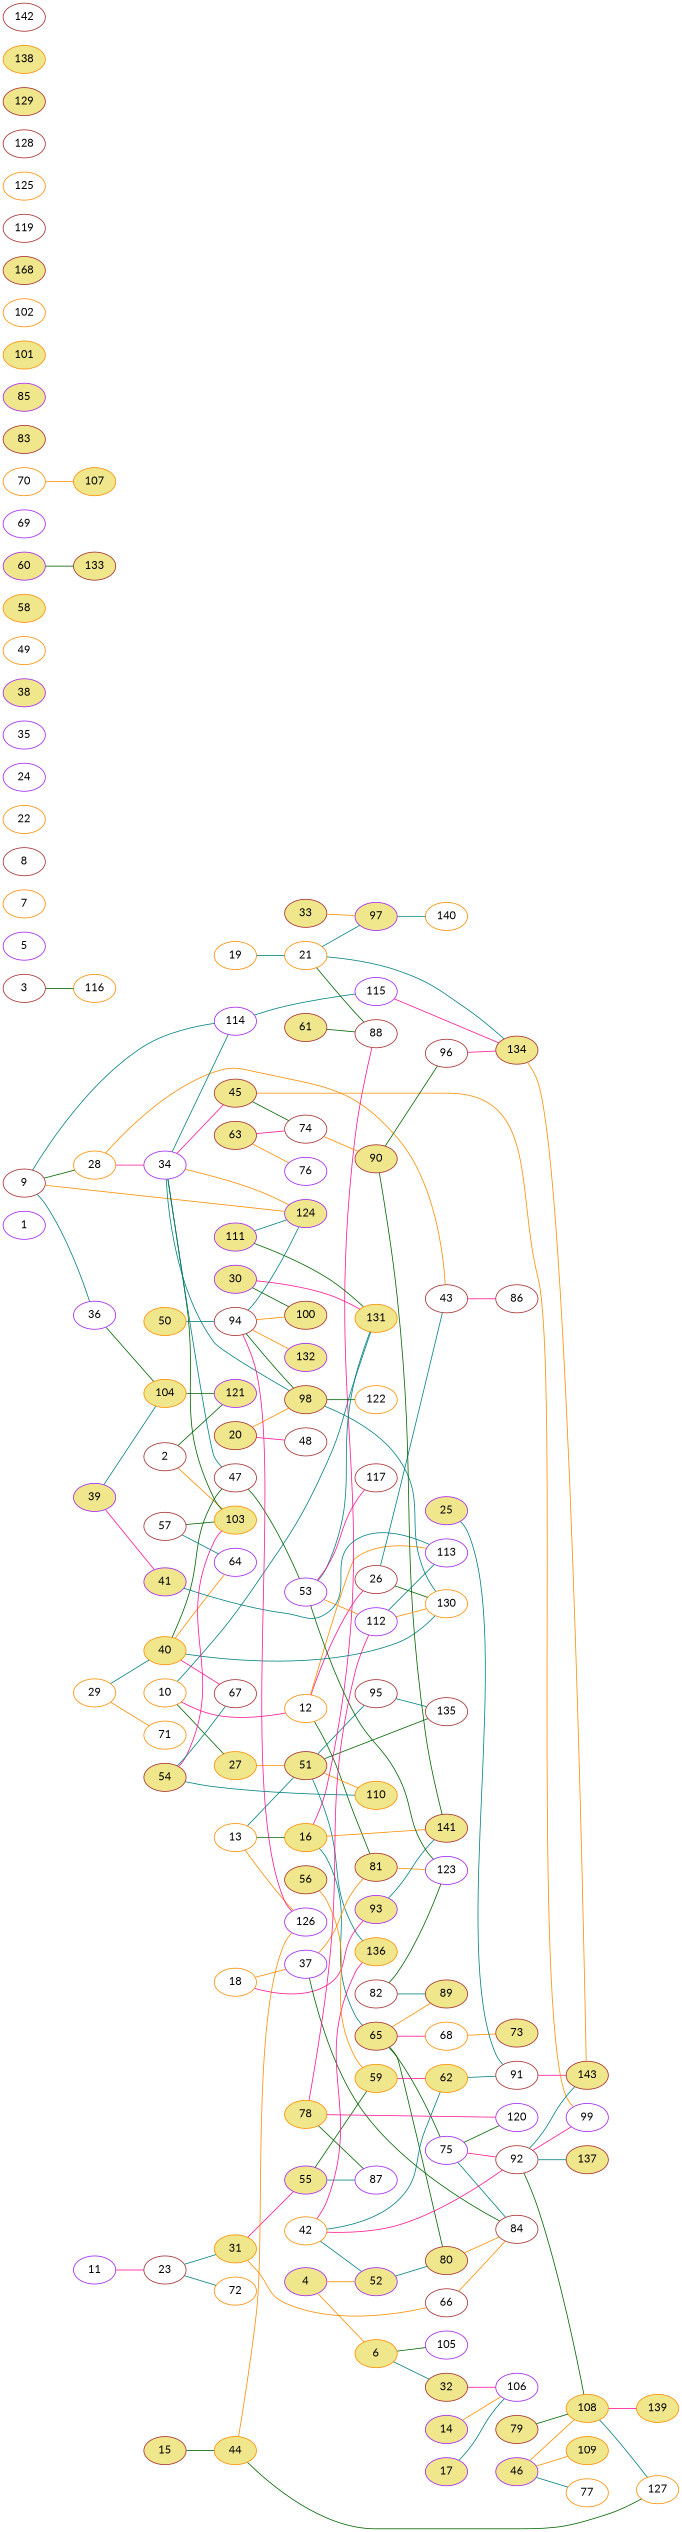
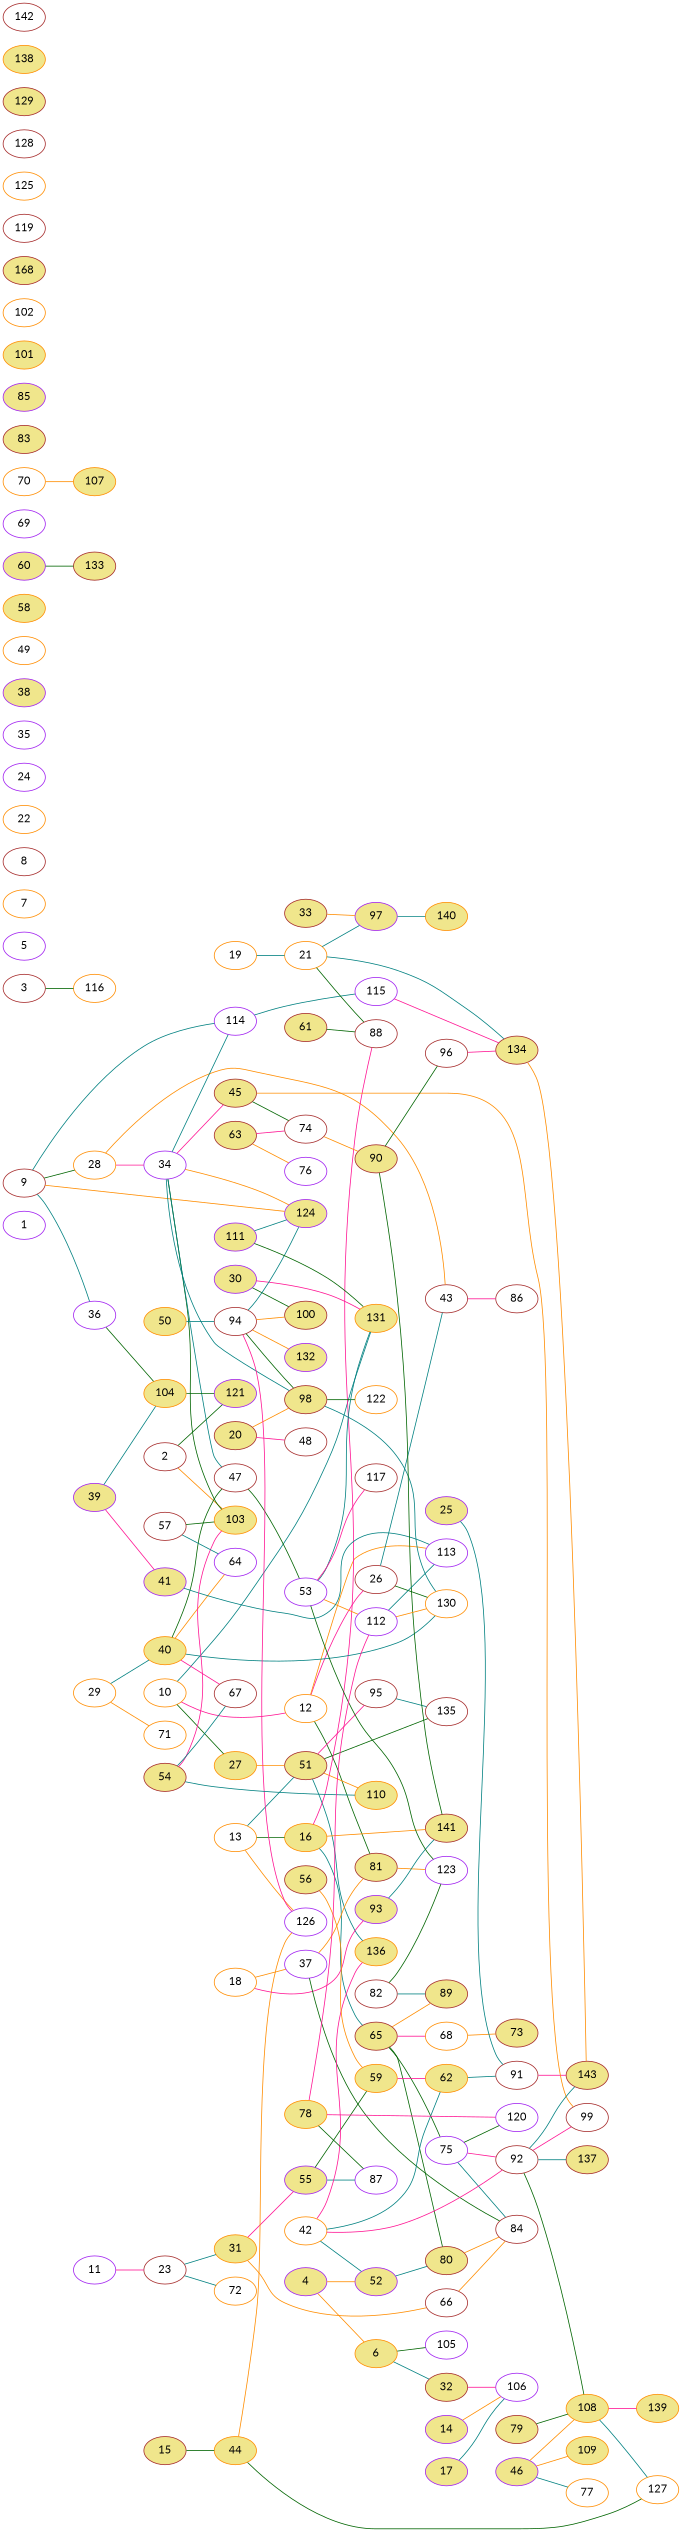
node "140": fillcolor white -> khaki
edge "95" -- "51": color teal -> deeppink
node "99": color purple -> brown
